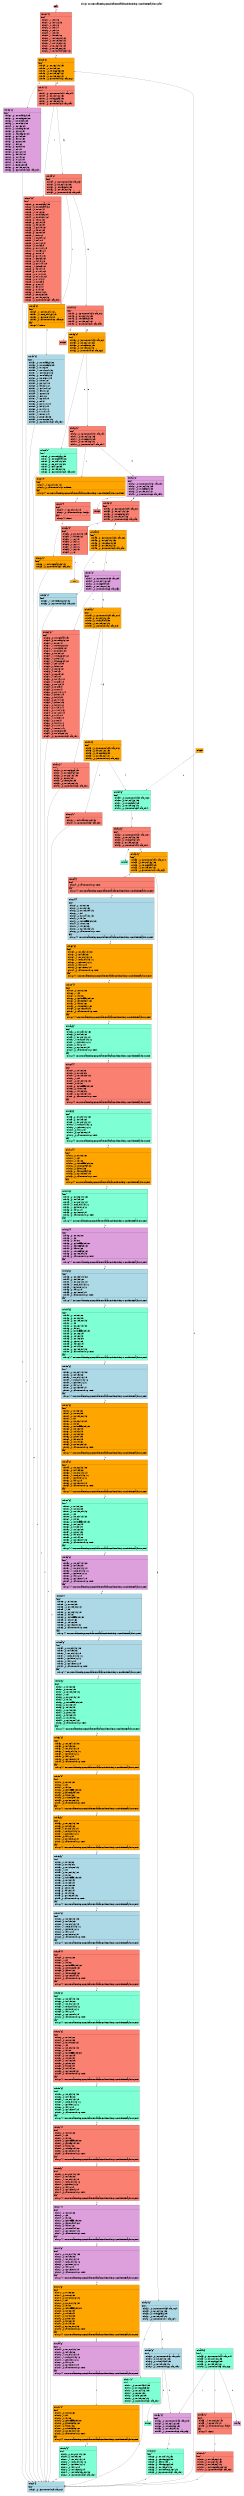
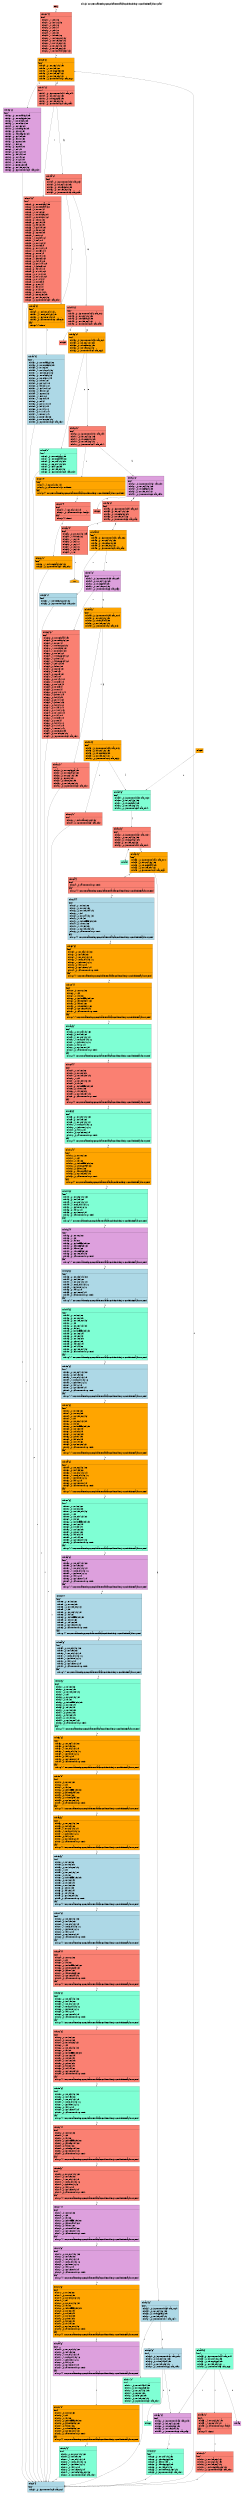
node "Final": label "Final" -> "Entry"
